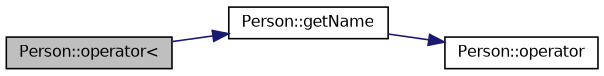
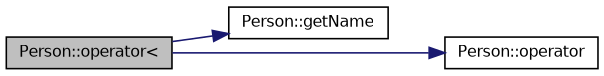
edge "Person::getName" -> "Person::operator": now "Person::operator<" -> "Person::operator"
